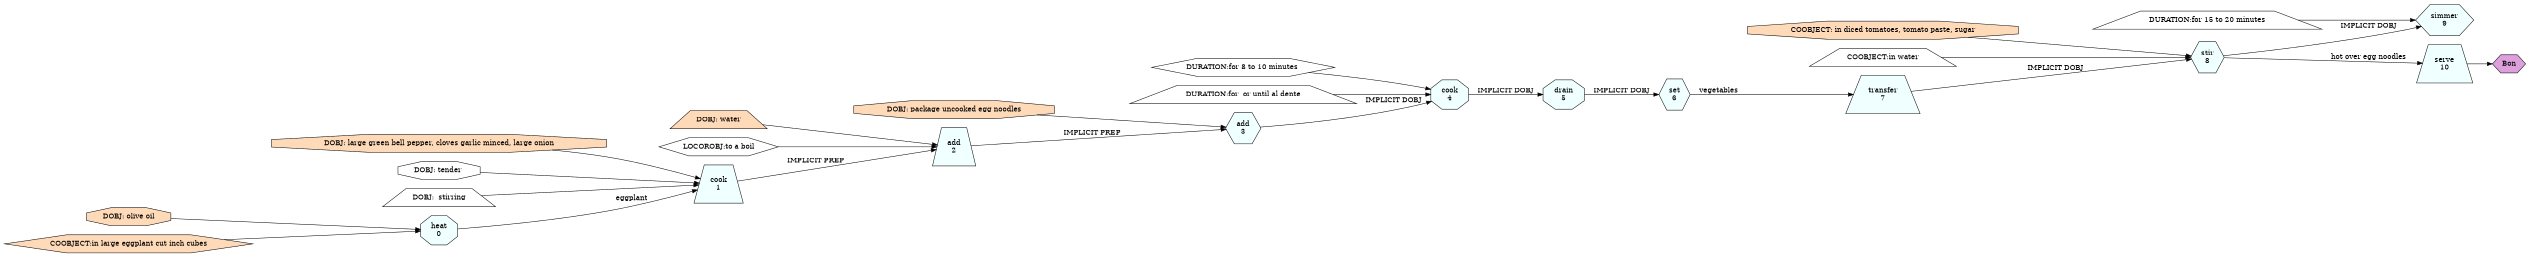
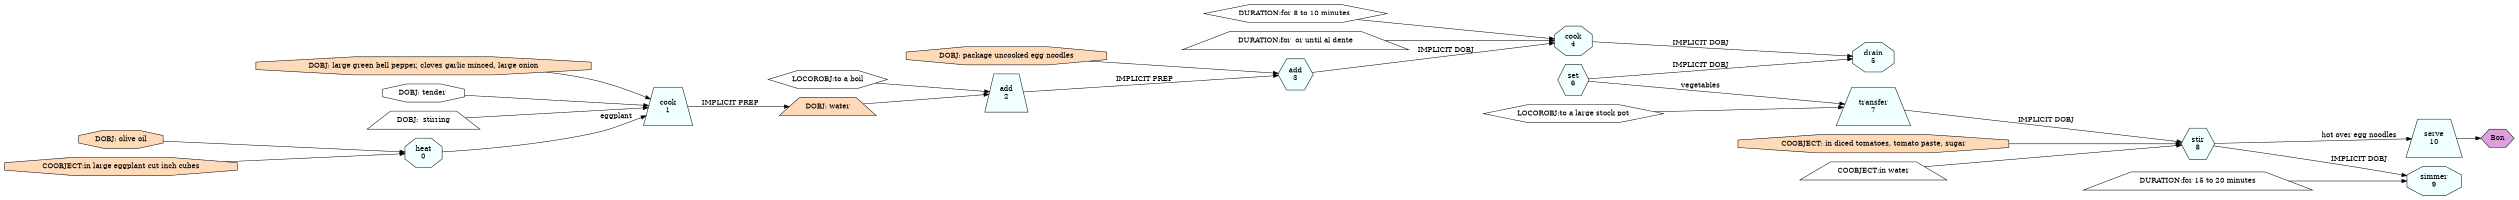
node "simmer 9": shape hexagon -> octagon
edge "drain 5" -> "set 6": reversed
node "LOCOROBJ:to a large stock pot": added
edge "cook 1" -> "add 2": now "cook 1" -> "DOBJ: water"
node "COOBJECT:in large eggplant cut inch cubes": shape hexagon -> octagon
